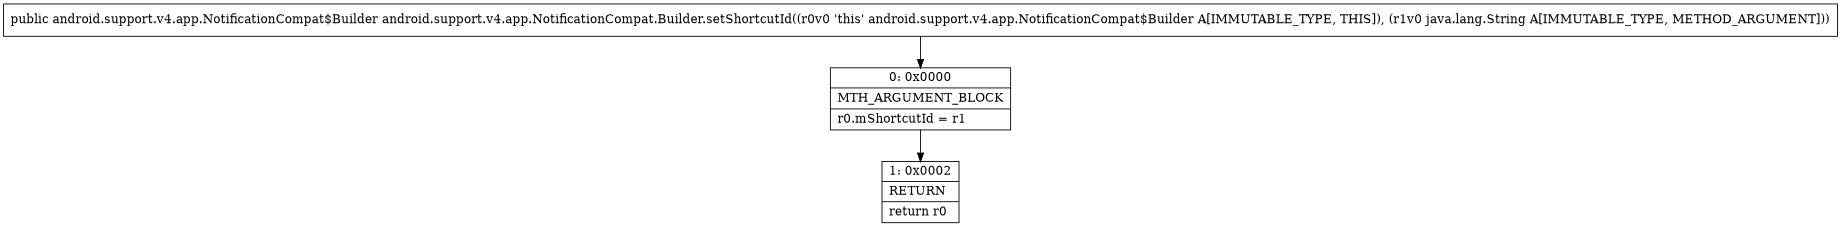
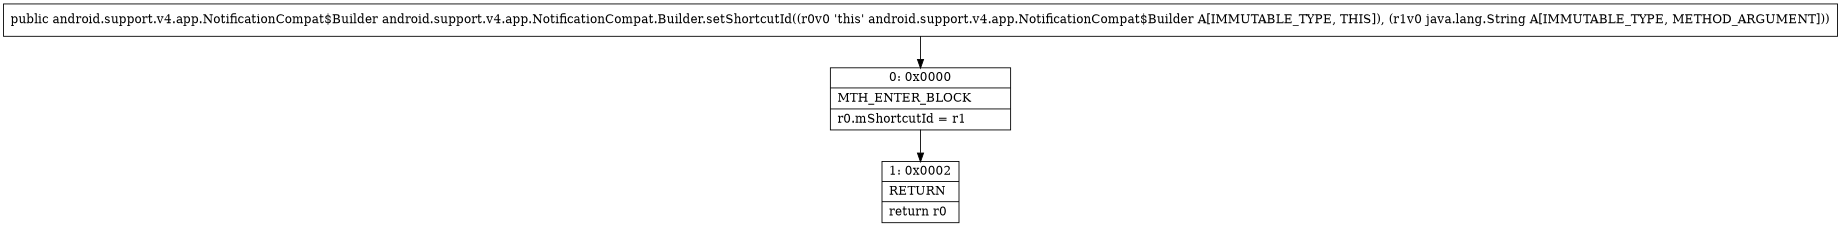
node "0: 0x0000": text "MTH_ARGUMENT_BLOCK" -> "MTH_ENTER_BLOCK"
